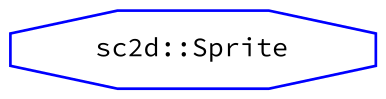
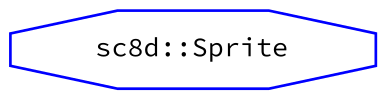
node "sc2d::Sprite": label "sc2d::Sprite" -> "sc8d::Sprite"
